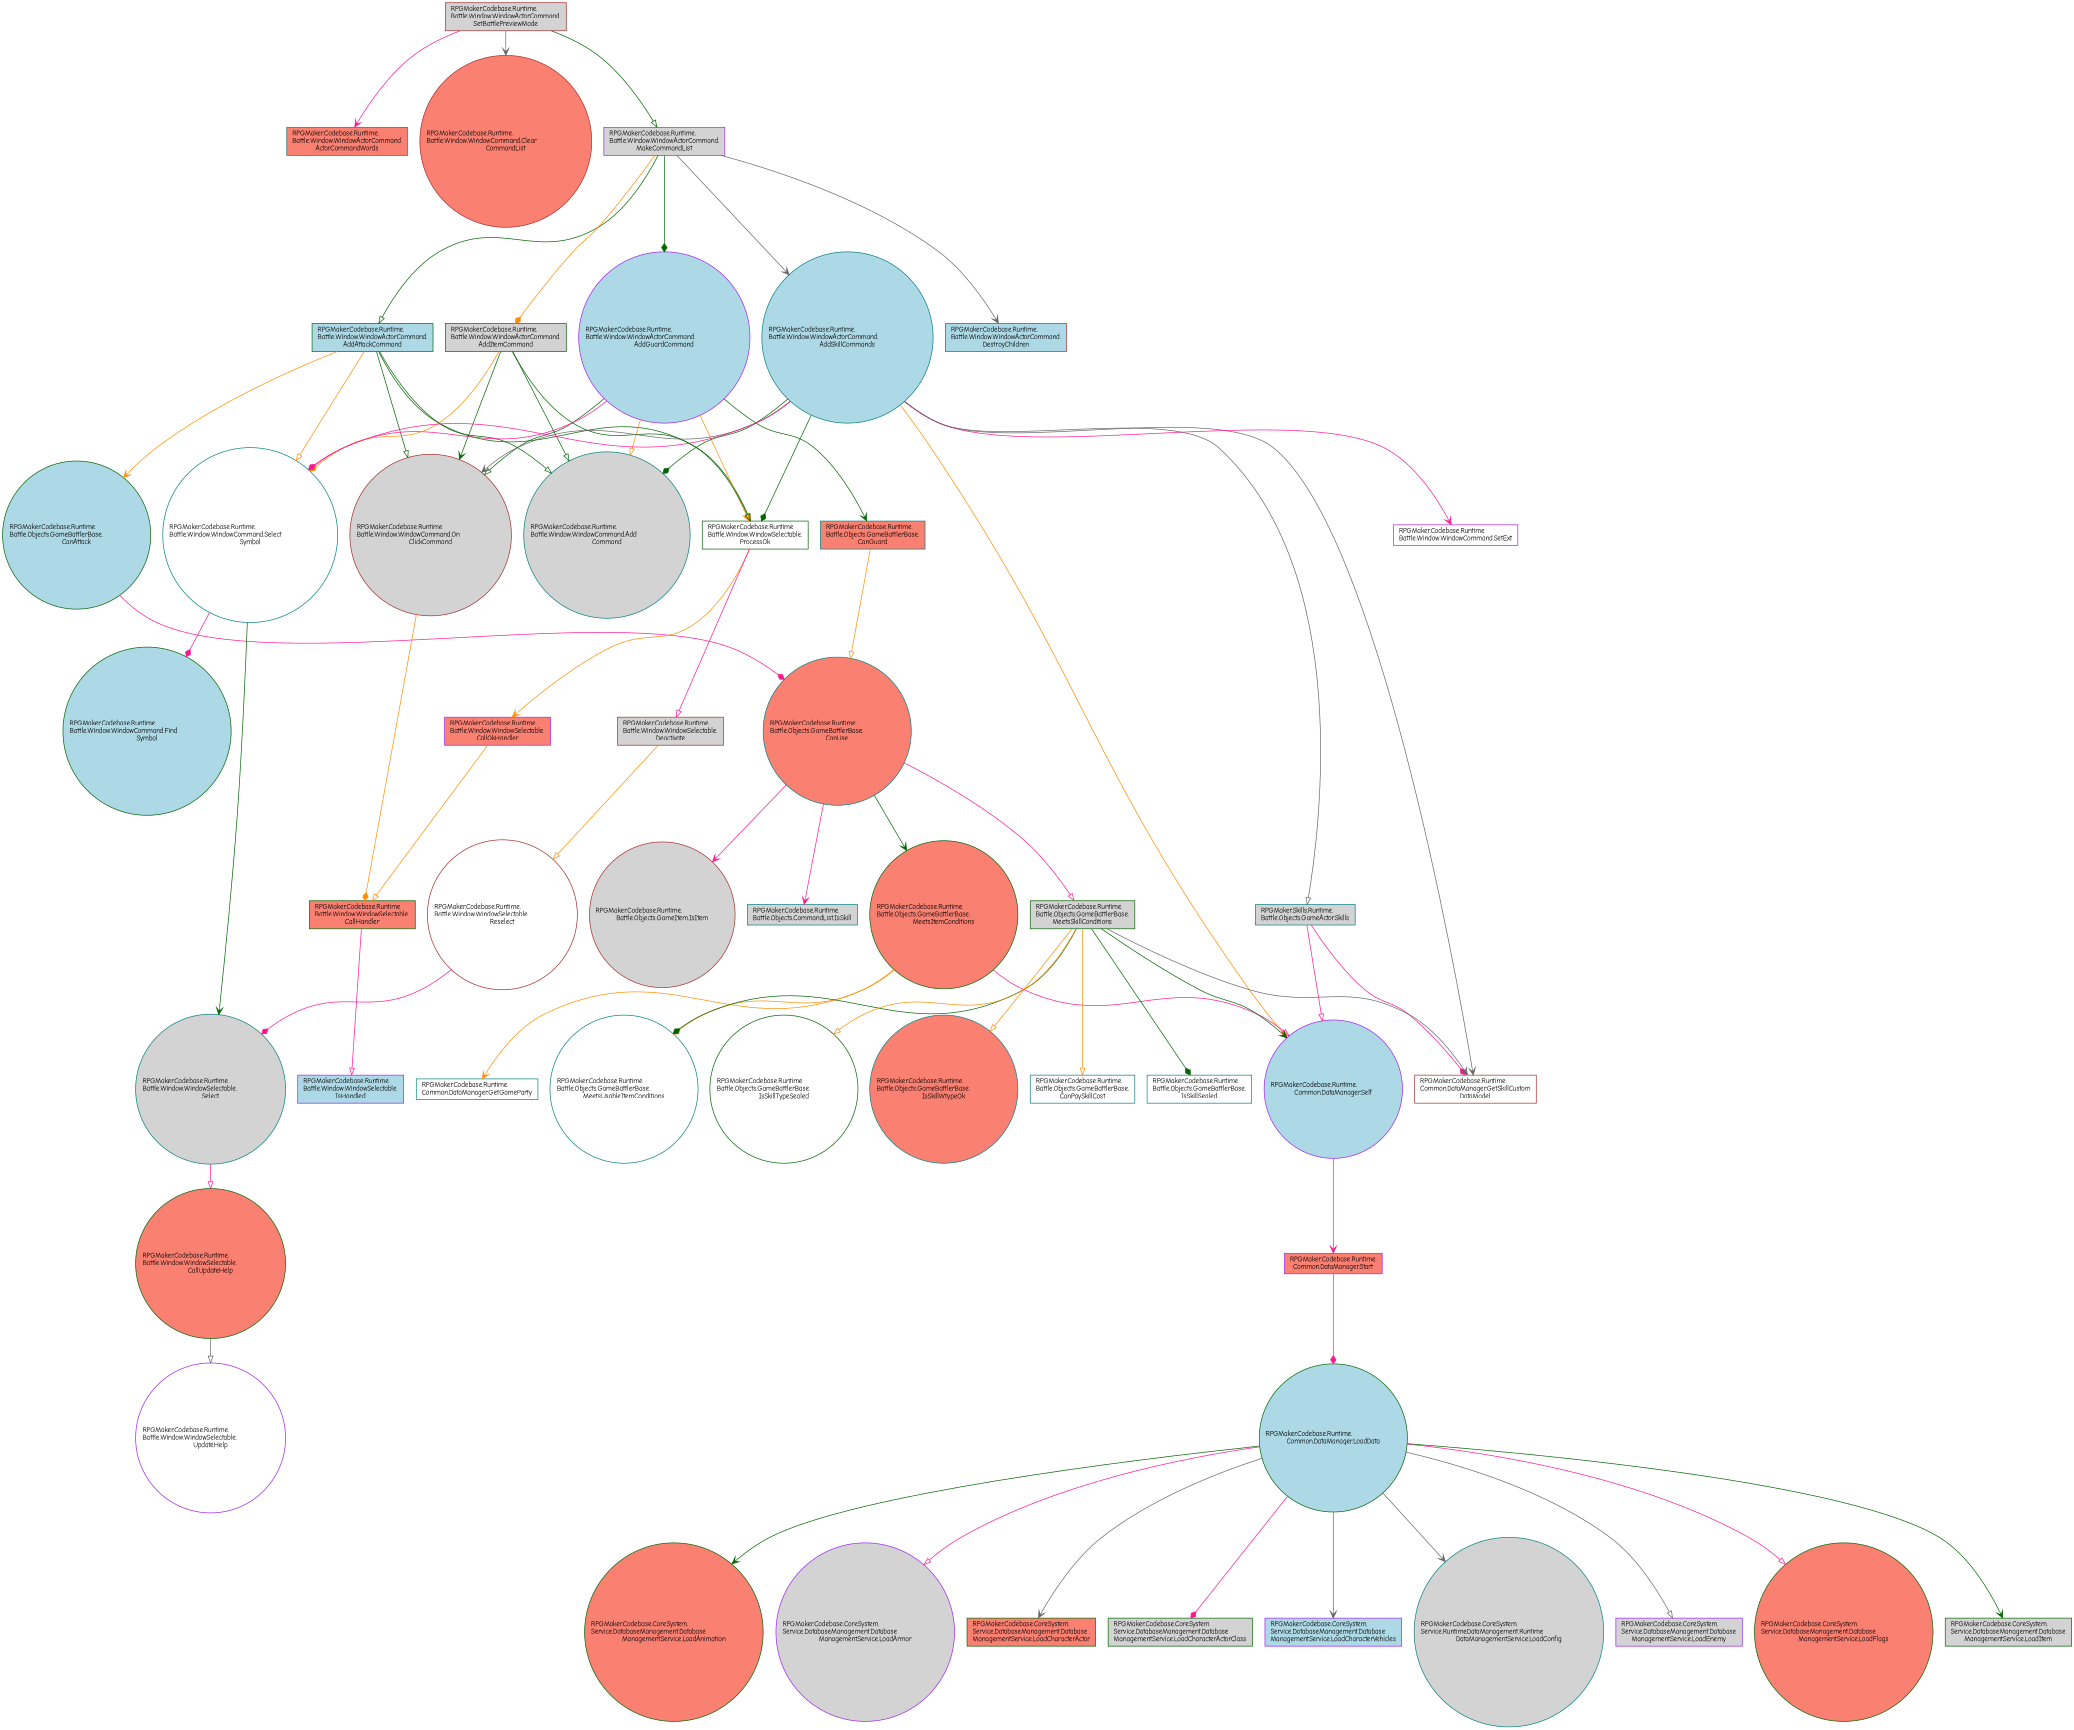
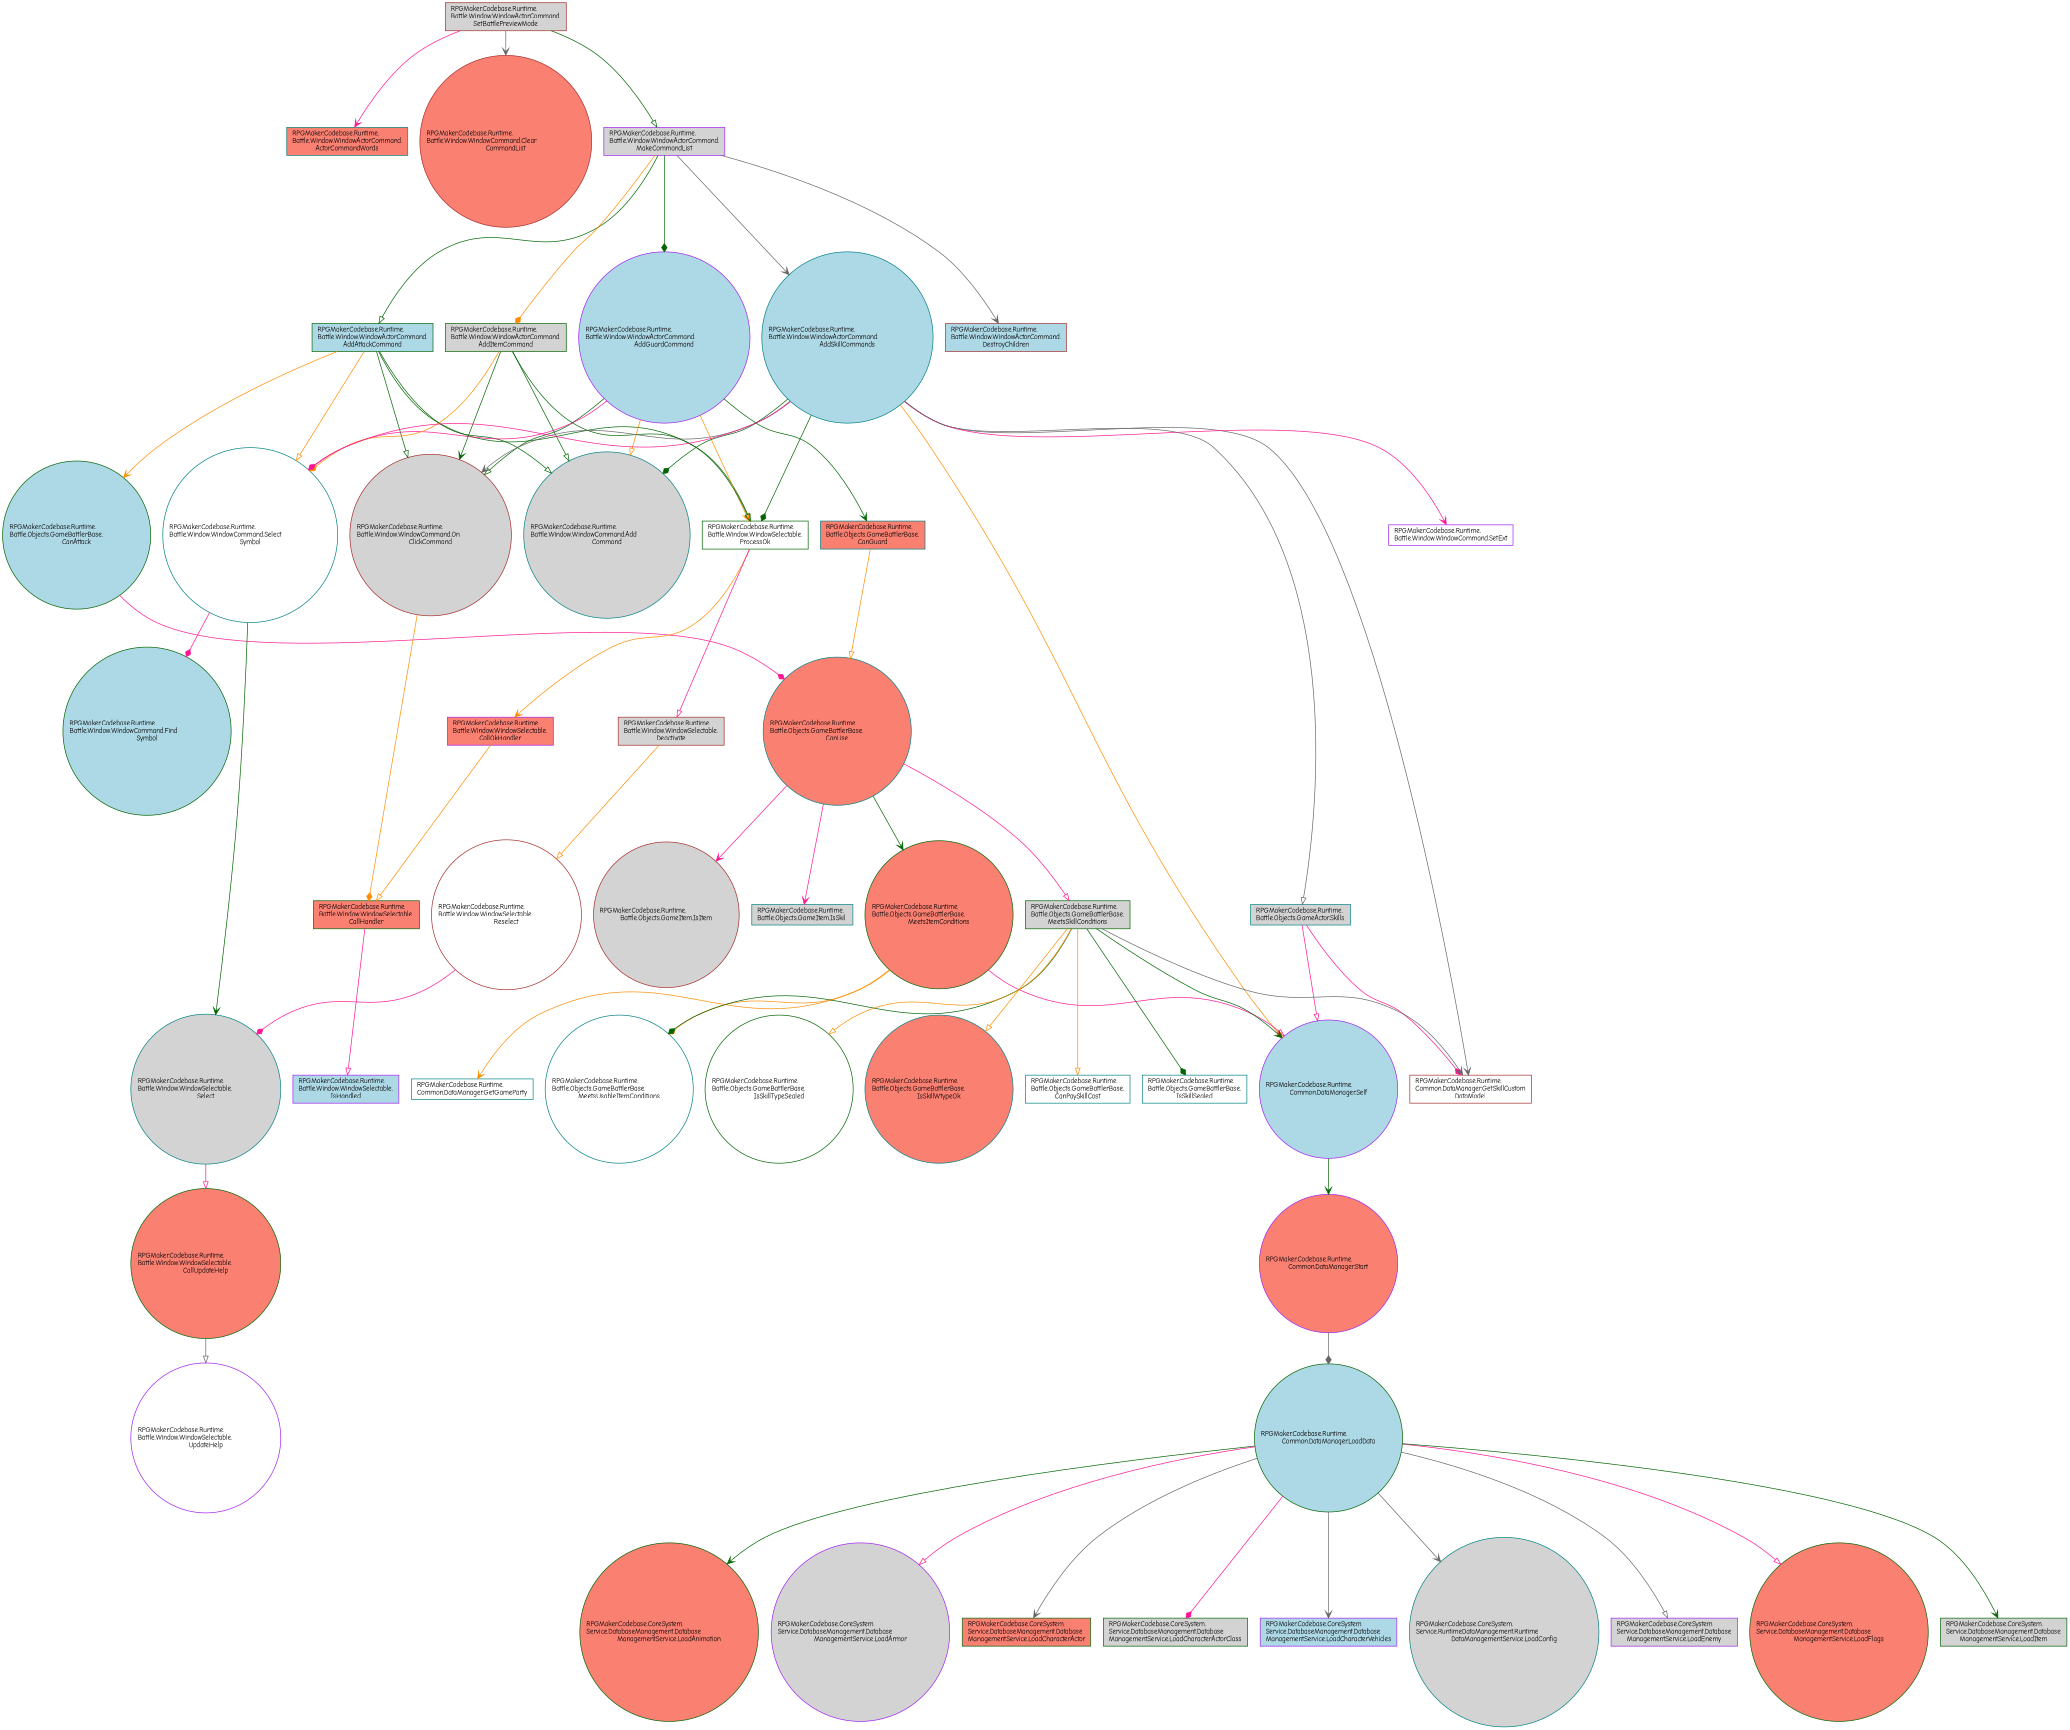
node "RPGMaker.Codebase.Runtime. Battle.Objects.CommandList.IsSkill": label "RPGMaker.Codebase.Runtime. Battle.Objects.CommandList.IsSkill" -> "RPGMaker.Codebase.Runtime. Battle.Objects.GameItem.IsSkill"
node "RPGMaker.Skills.Runtime. Battle.Objects.GameActor.Skills": label "RPGMaker.Skills.Runtime. Battle.Objects.GameActor.Skills" -> "RPGMaker.Codebase.Runtime. Battle.Objects.GameActor.Skills"
edge "RPGMaker.Codebase.Runtime. Common.DataManager.Self" -> "RPGMaker.Codebase.Runtime. Common.DataManager.Start": color deeppink -> darkgreen
node "RPGMaker.Codebase.Runtime. Common.DataManager.Start": shape box -> circle
edge "RPGMaker.Codebase.Runtime. Common.DataManager.Start" -> "RPGMaker.Codebase.Runtime. Common.DataManager.LoadData": color deeppink -> gray40
